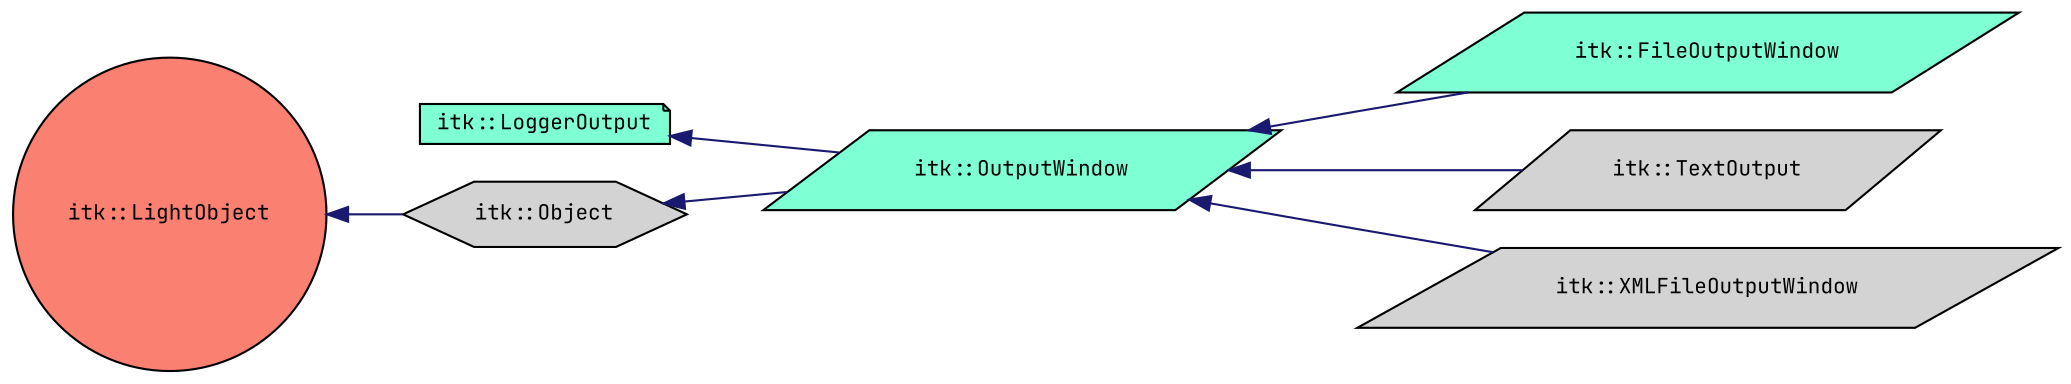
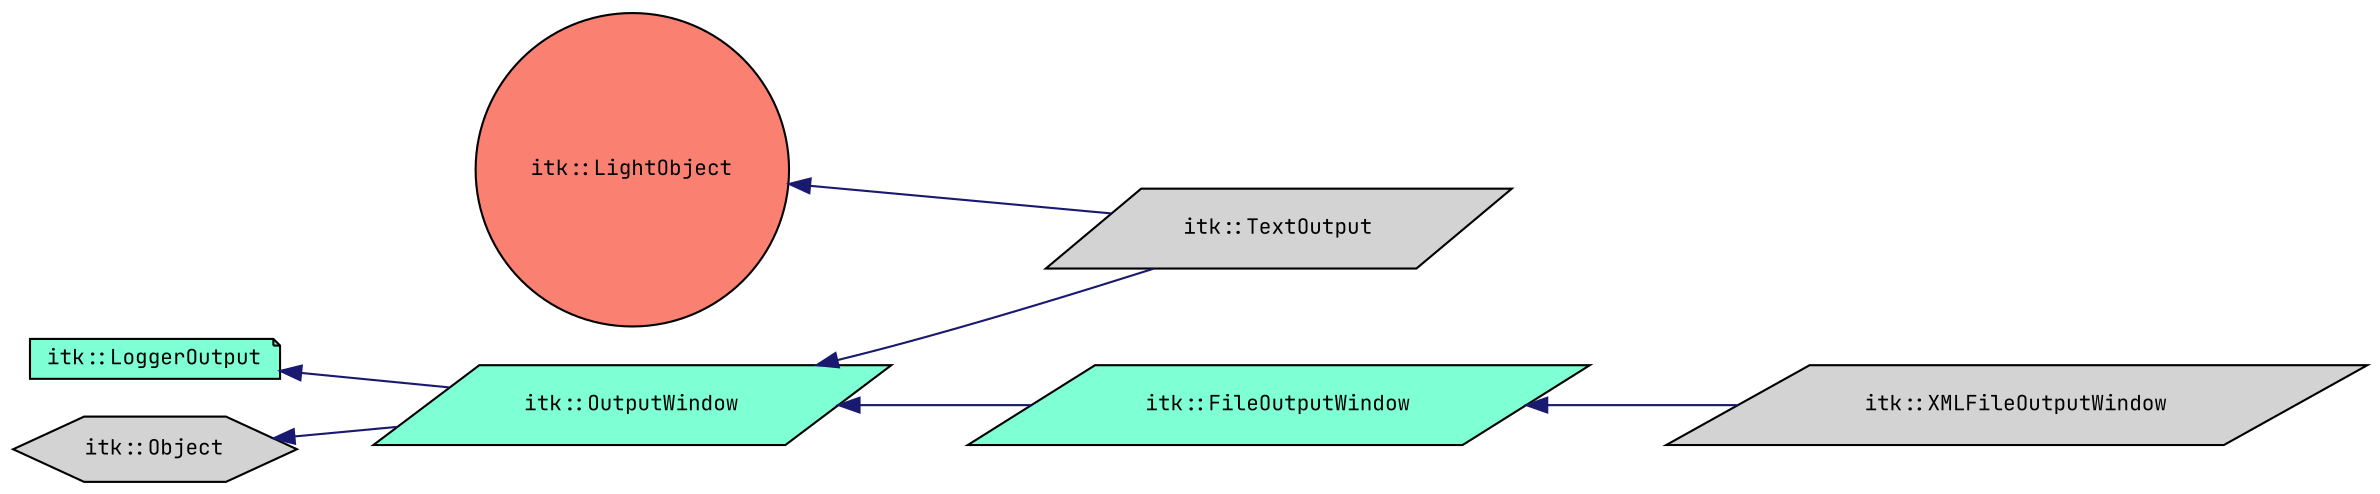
edge "itk::Object" -> "itk::LightObject": now "itk::TextOutput" -> "itk::LightObject"
edge "itk::XMLFileOutputWindow" -> "itk::OutputWindow": now "itk::XMLFileOutputWindow" -> "itk::FileOutputWindow"
